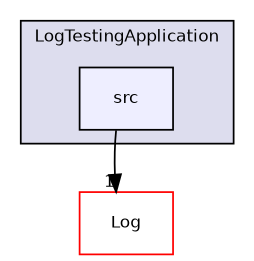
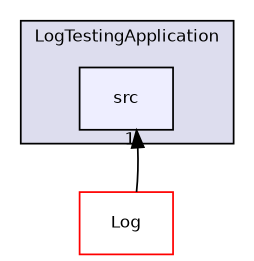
edge "src" -> "Log": reversed
